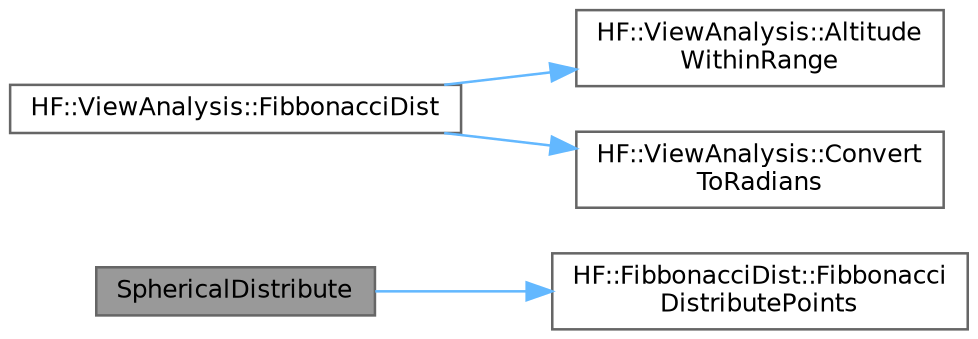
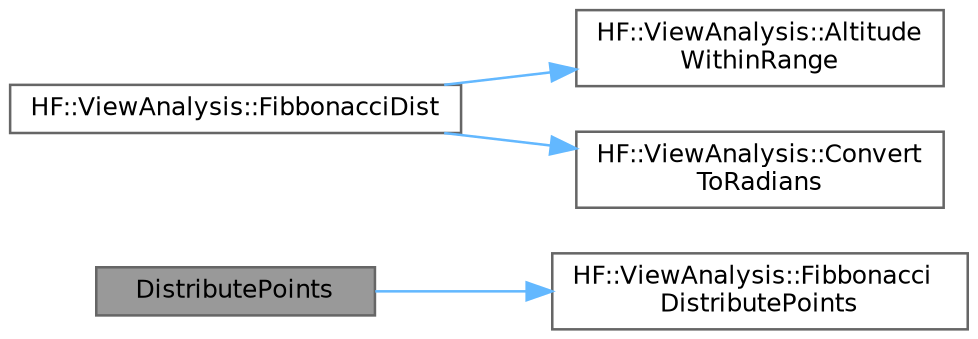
node "SphericalDistribute": label "SphericalDistribute" -> "DistributePoints"
node "HF::FibbonacciDist::Fibbonacci DistributePoints": label "HF::FibbonacciDist::Fibbonacci DistributePoints" -> "HF::ViewAnalysis::Fibbonacci DistributePoints"
